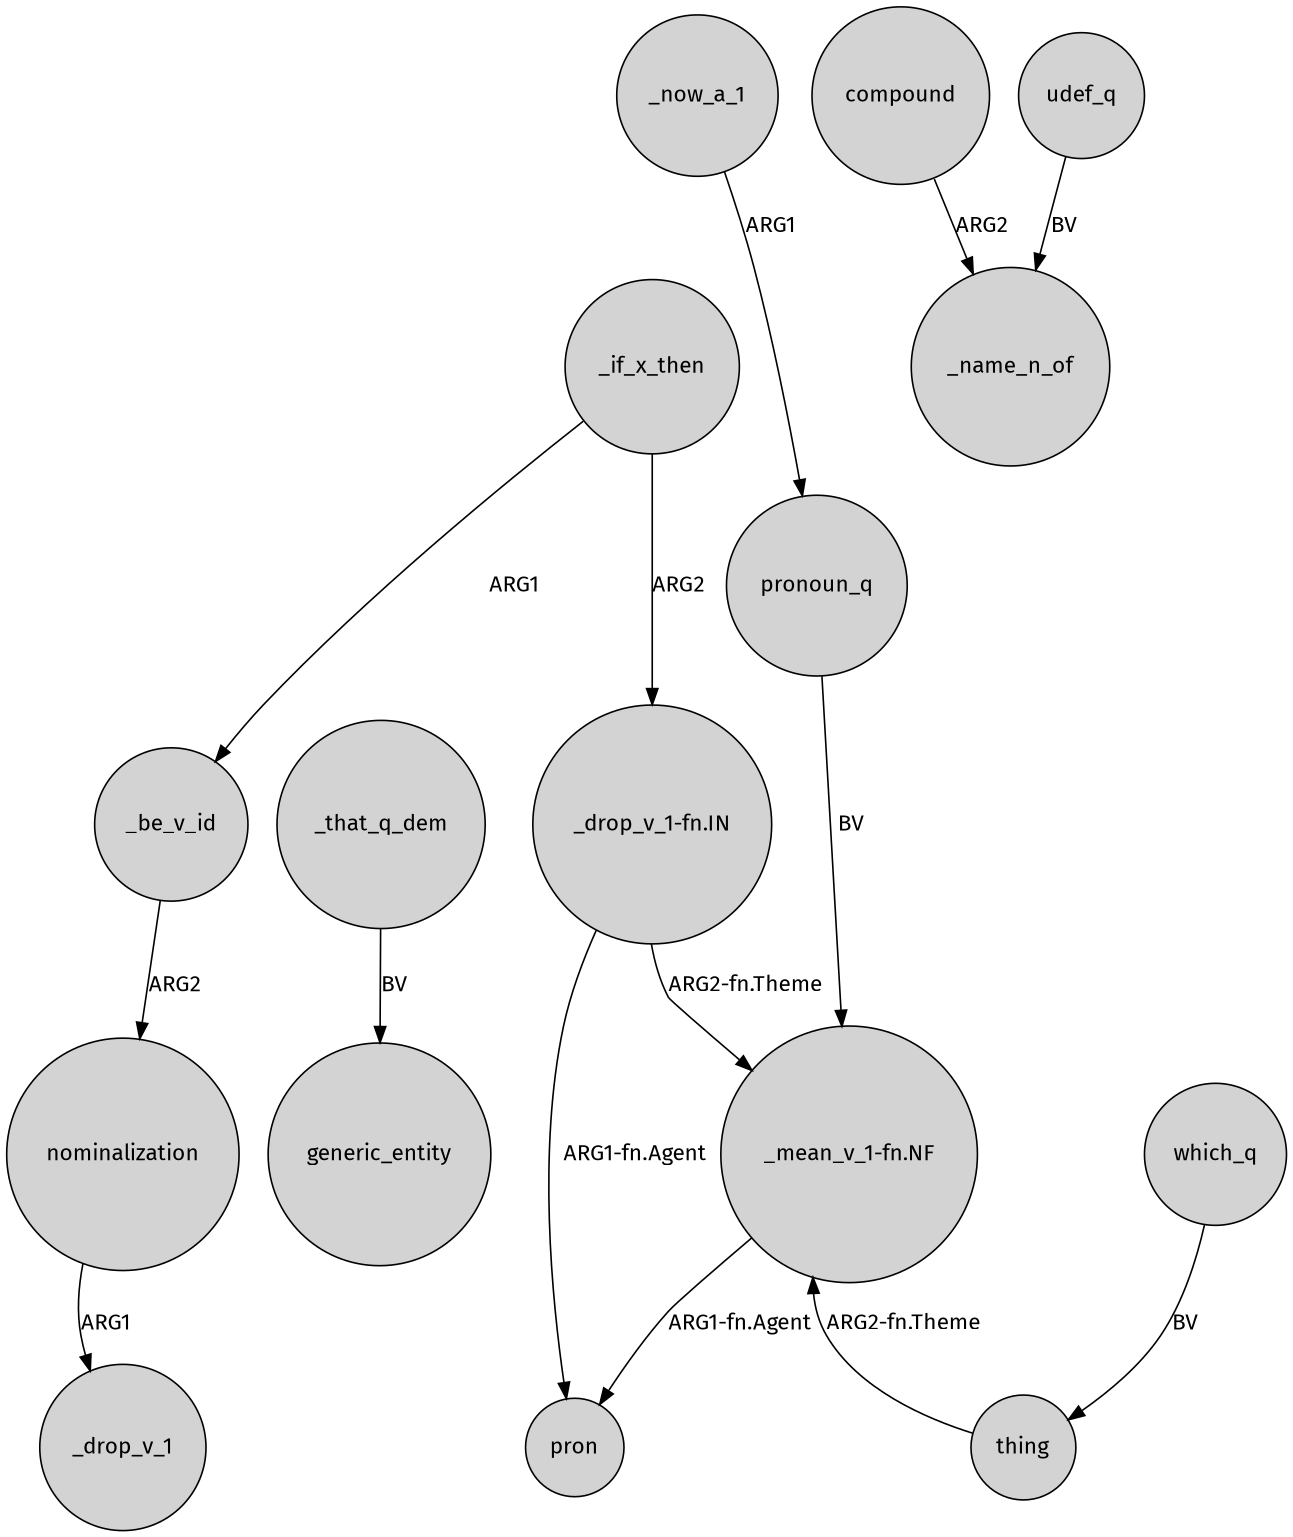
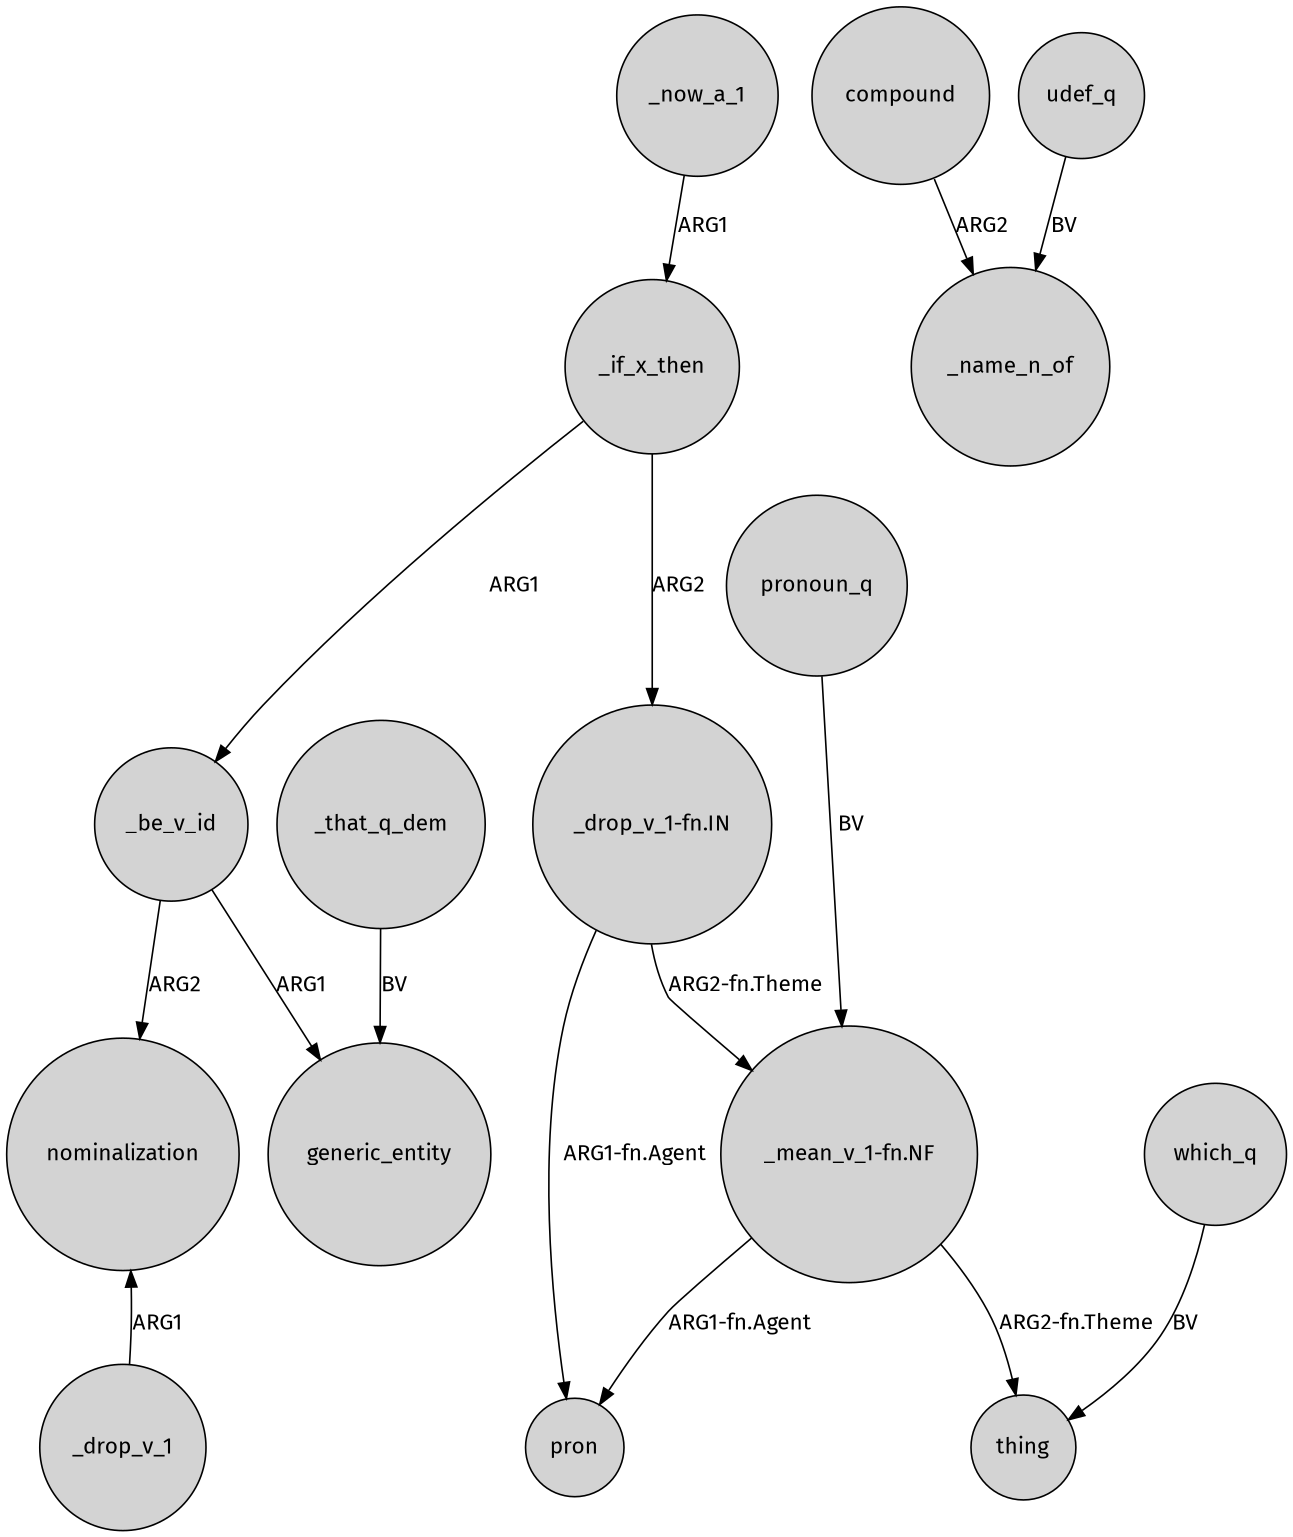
edge "_now_a_1" -> "pronoun_q": now "_now_a_1" -> "_if_x_then"
edge "_be_v_id" -> "generic_entity": added, label "ARG1"
edge "nominalization" -> "_drop_v_1": reversed
edge "thing" -> "_mean_v_1-fn.NF": reversed
